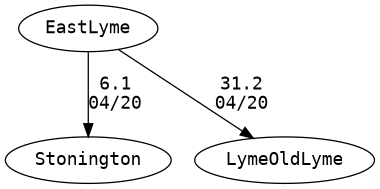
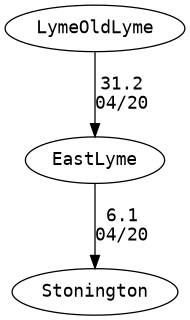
edge "EastLyme" -> "LymeOldLyme": reversed
